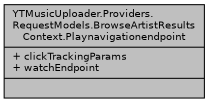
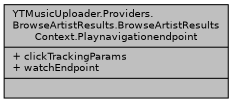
node "YTMusicUploader.Providers.": text "RequestModels.BrowseArtistResults" -> "BrowseArtistResults.BrowseArtistResults"
